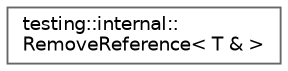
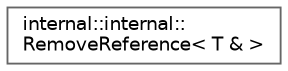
node "testing::internal:: RemoveReference< T & >": label "testing::internal:: RemoveReference< T & >" -> "internal::internal:: RemoveReference< T & >"
